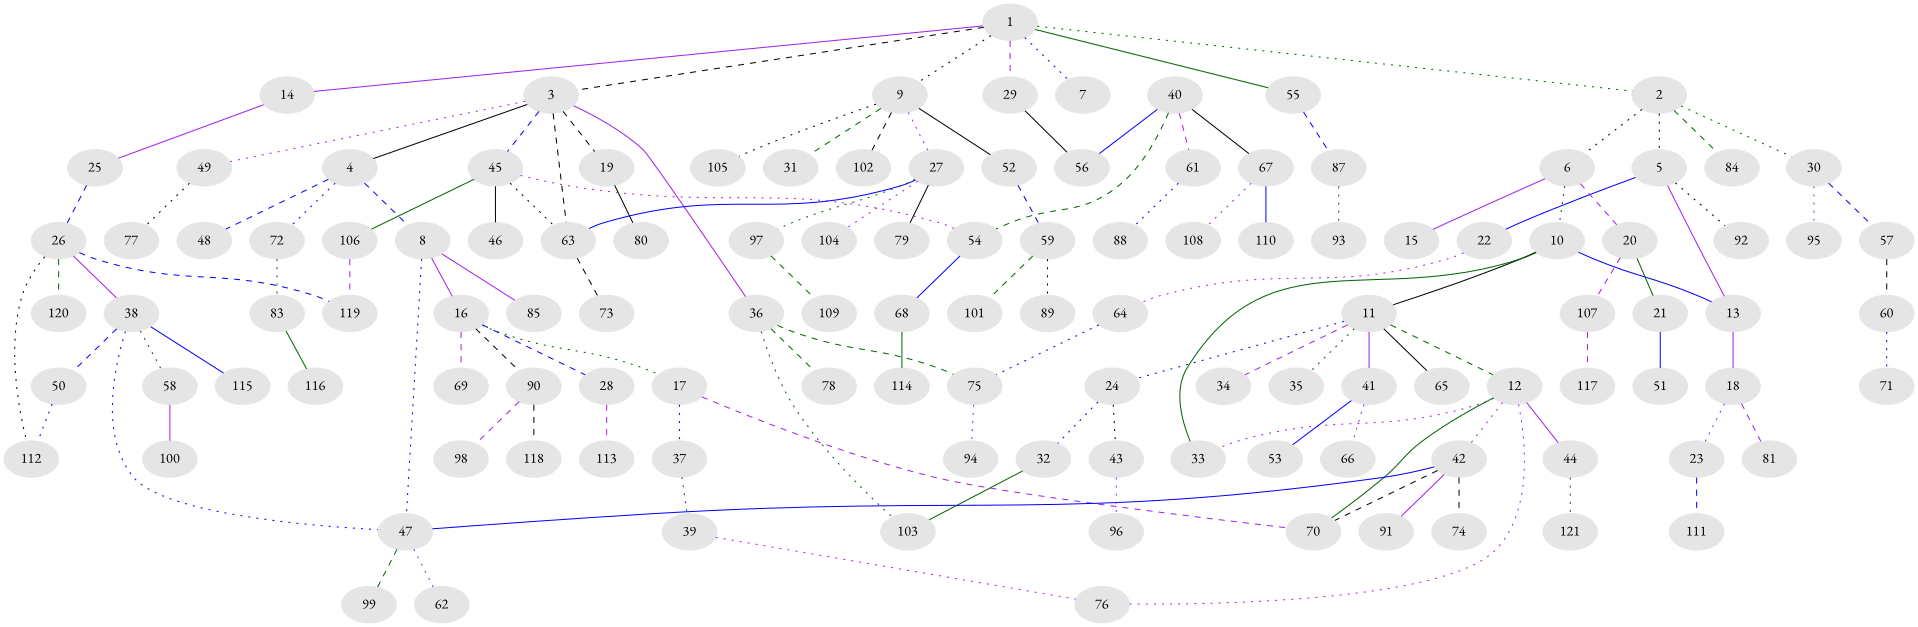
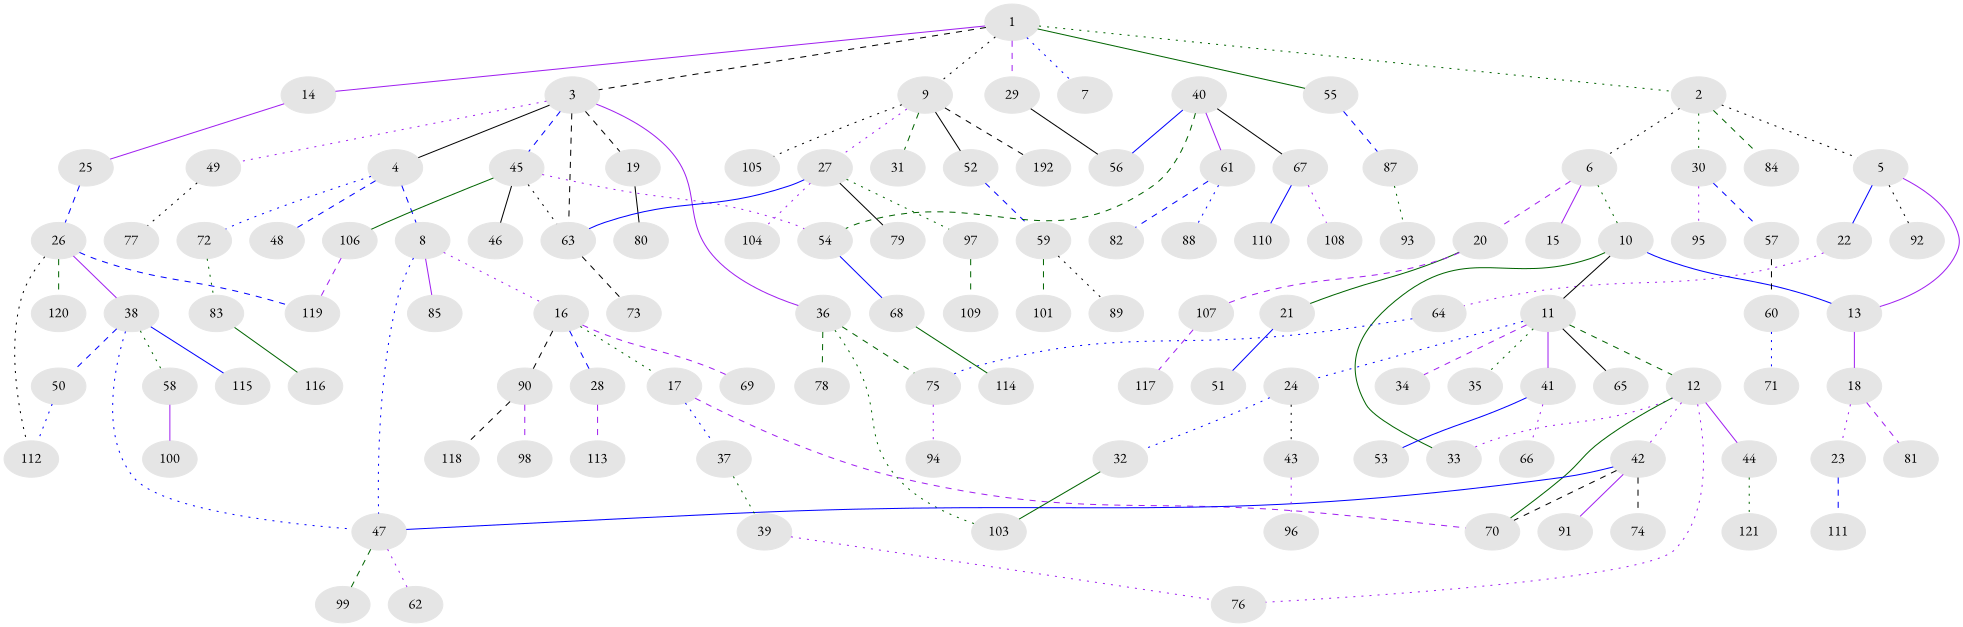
edge "40" -- "61": style dashed -> solid
node "102": label "102" -> "192"
node "82": added
edge "8" -- "16": style solid -> dotted
